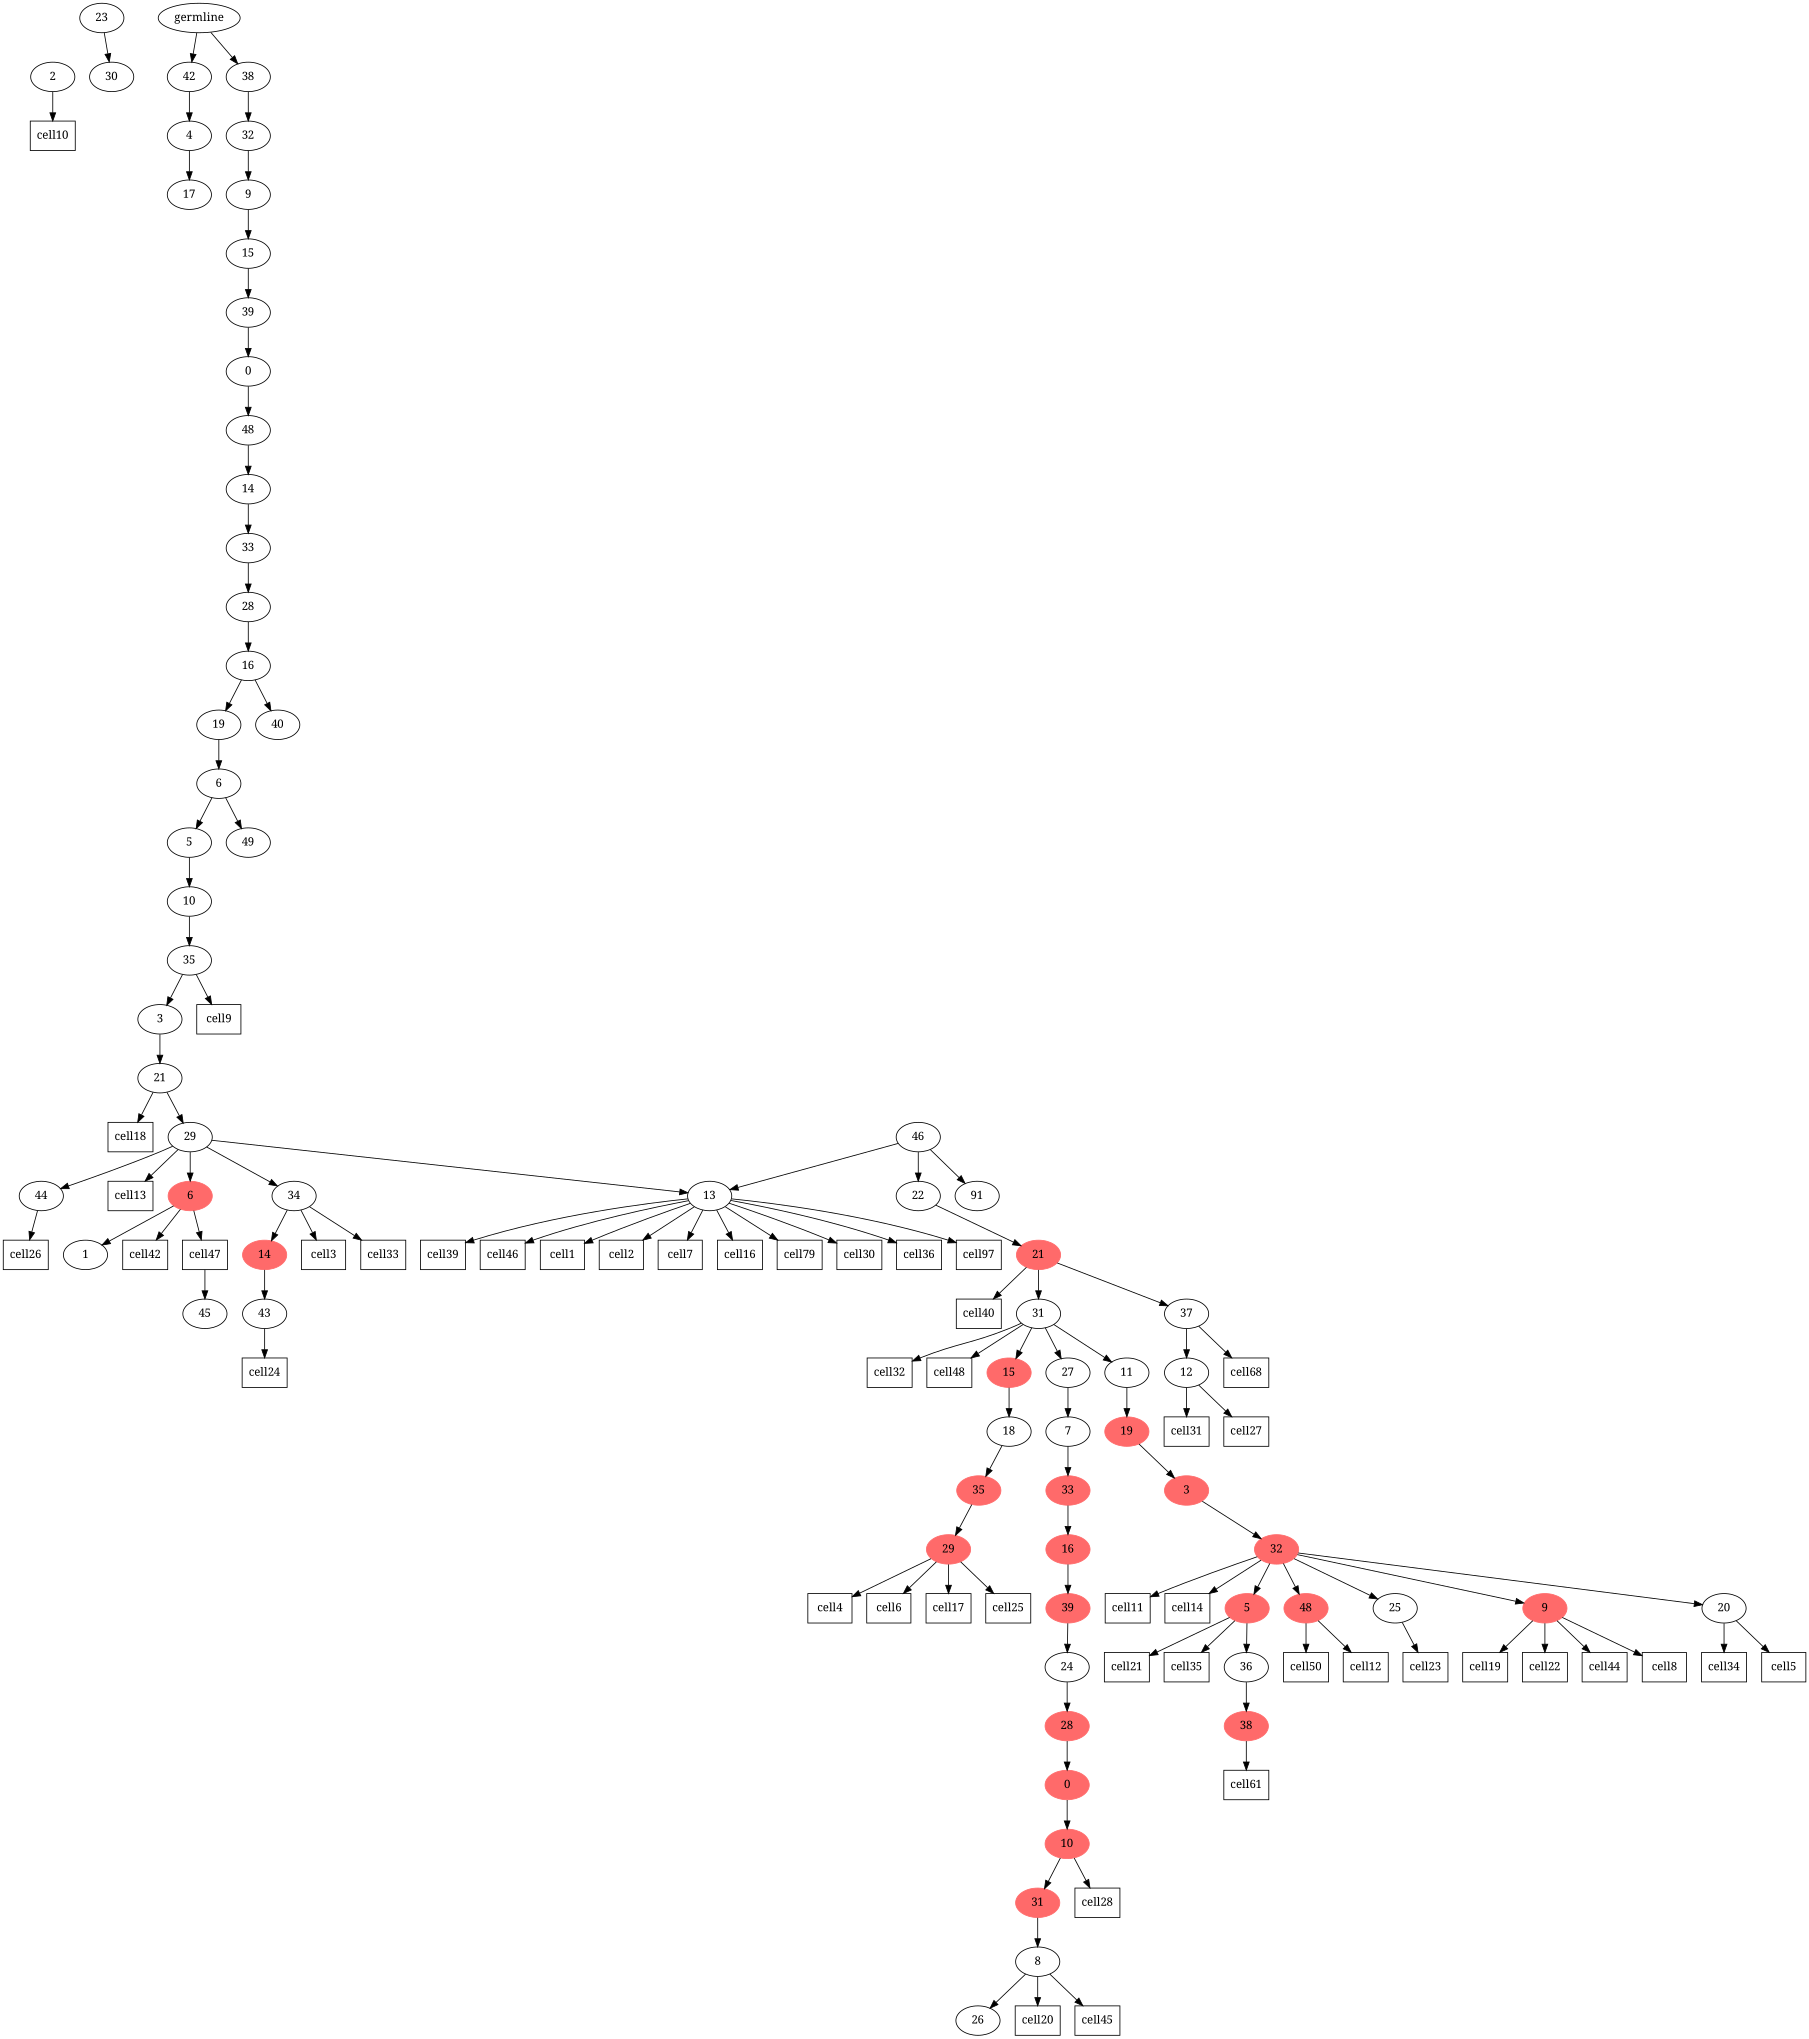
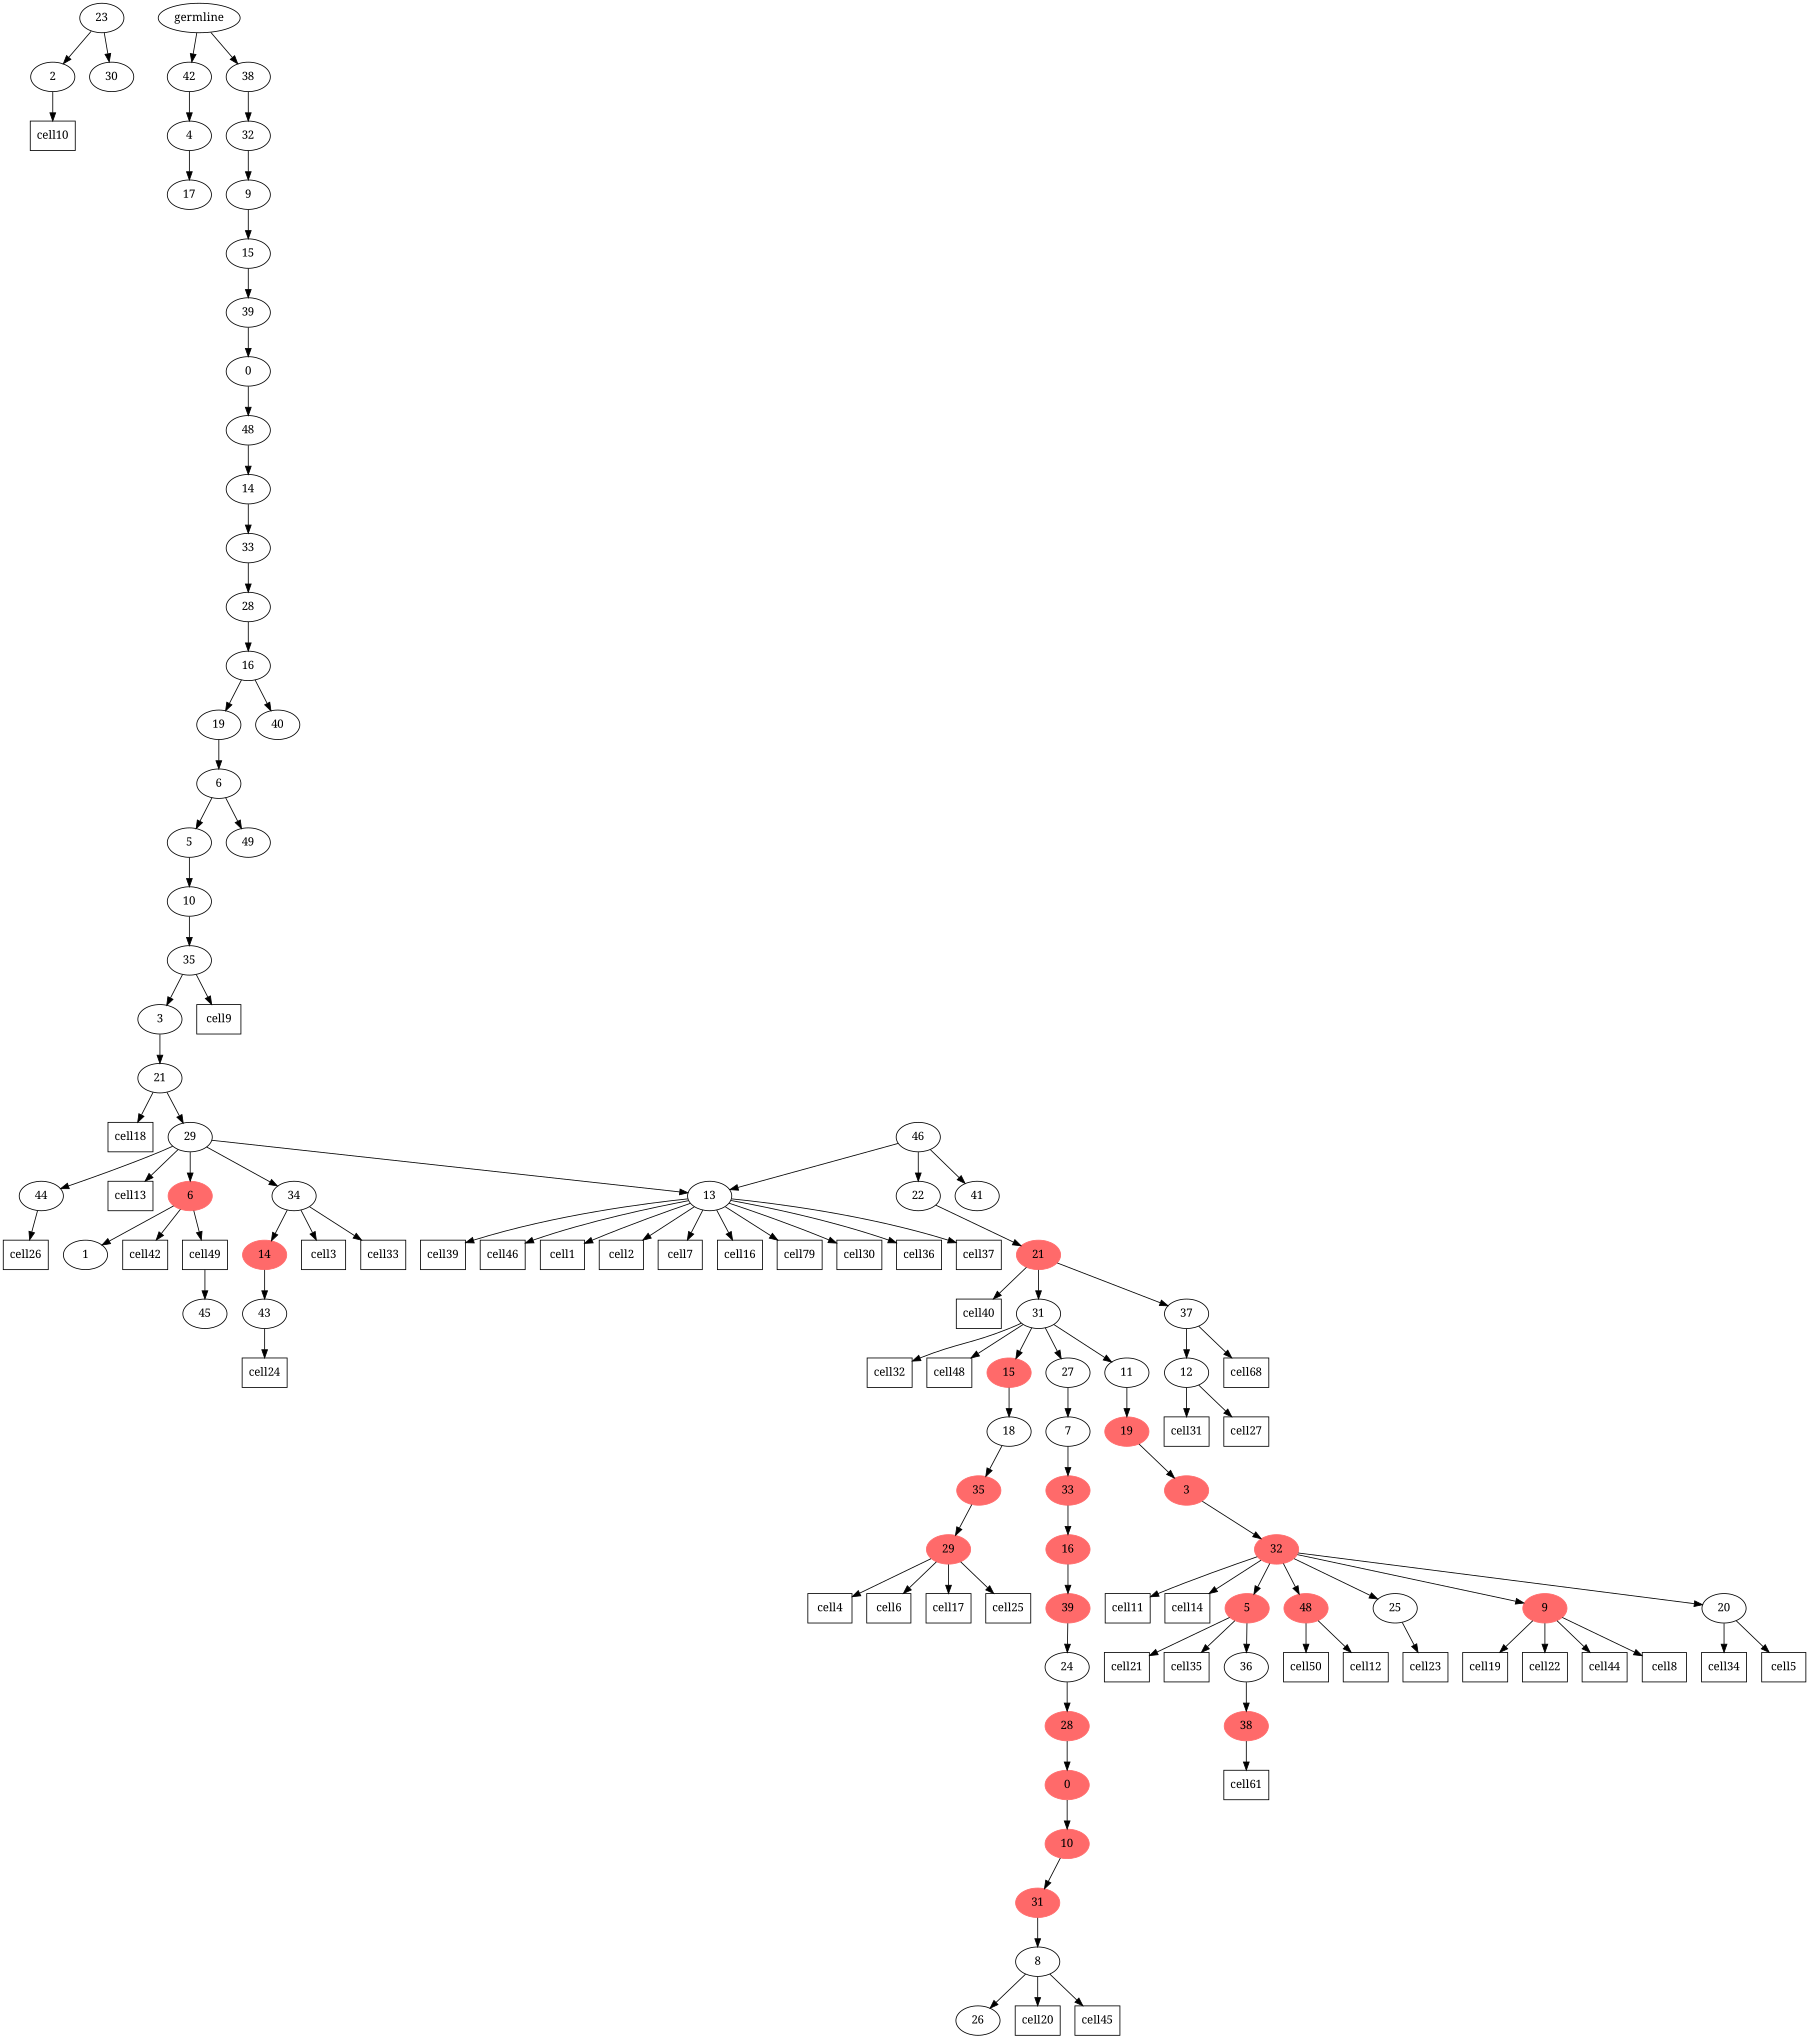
edge "23" -> "2": added
node "91": label "91" -> "41"
node "cell47": label "cell47" -> "cell49"
node "cell97": label "cell97" -> "cell37"
node "cell28": removed
